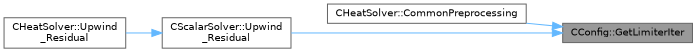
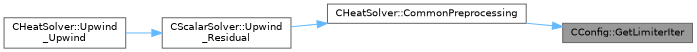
node "CHeatSolver::Upwind _Residual": label "CHeatSolver::Upwind _Residual" -> "CHeatSolver::Upwind _Upwind"
edge "CScalarSolver::Upwind _Residual" -> "CConfig::GetLimiterIter": now "CScalarSolver::Upwind _Residual" -> "CHeatSolver::CommonPreprocessing"
